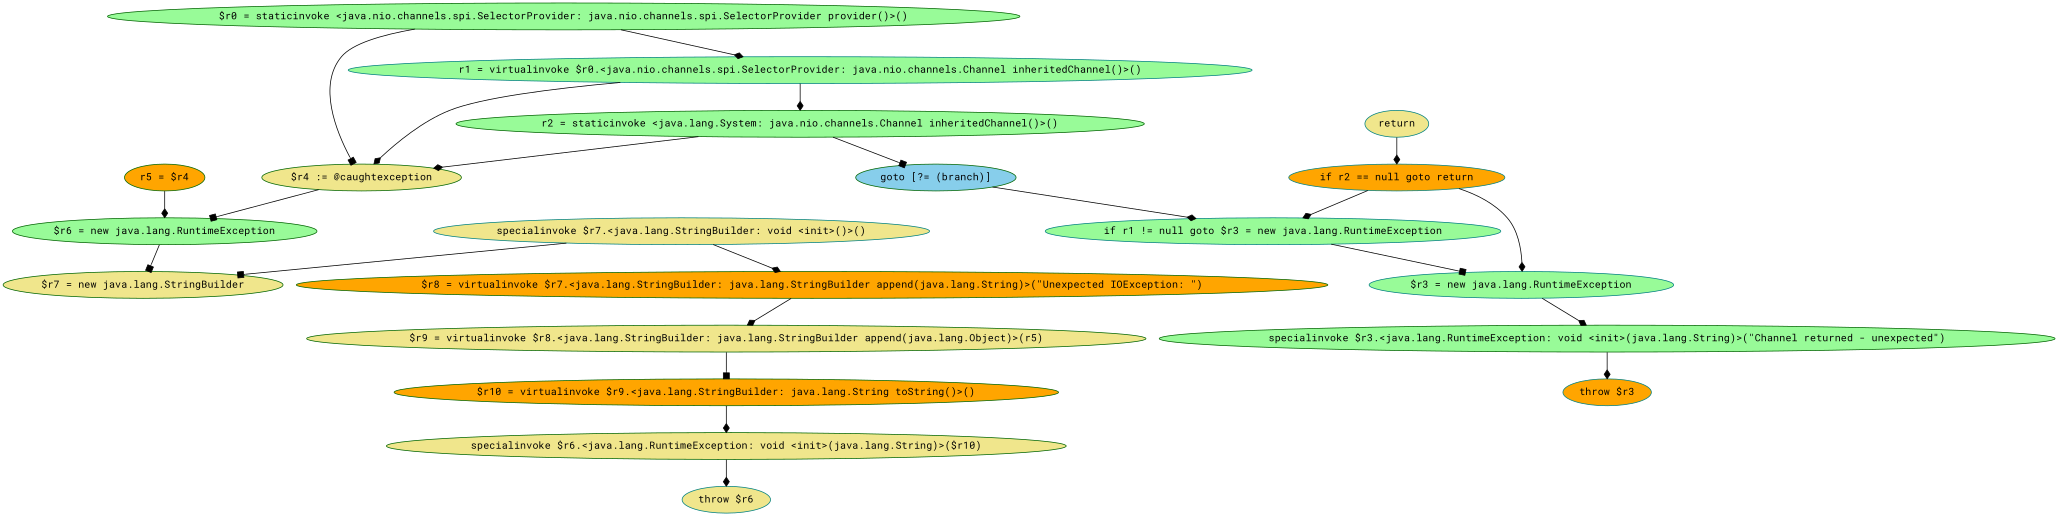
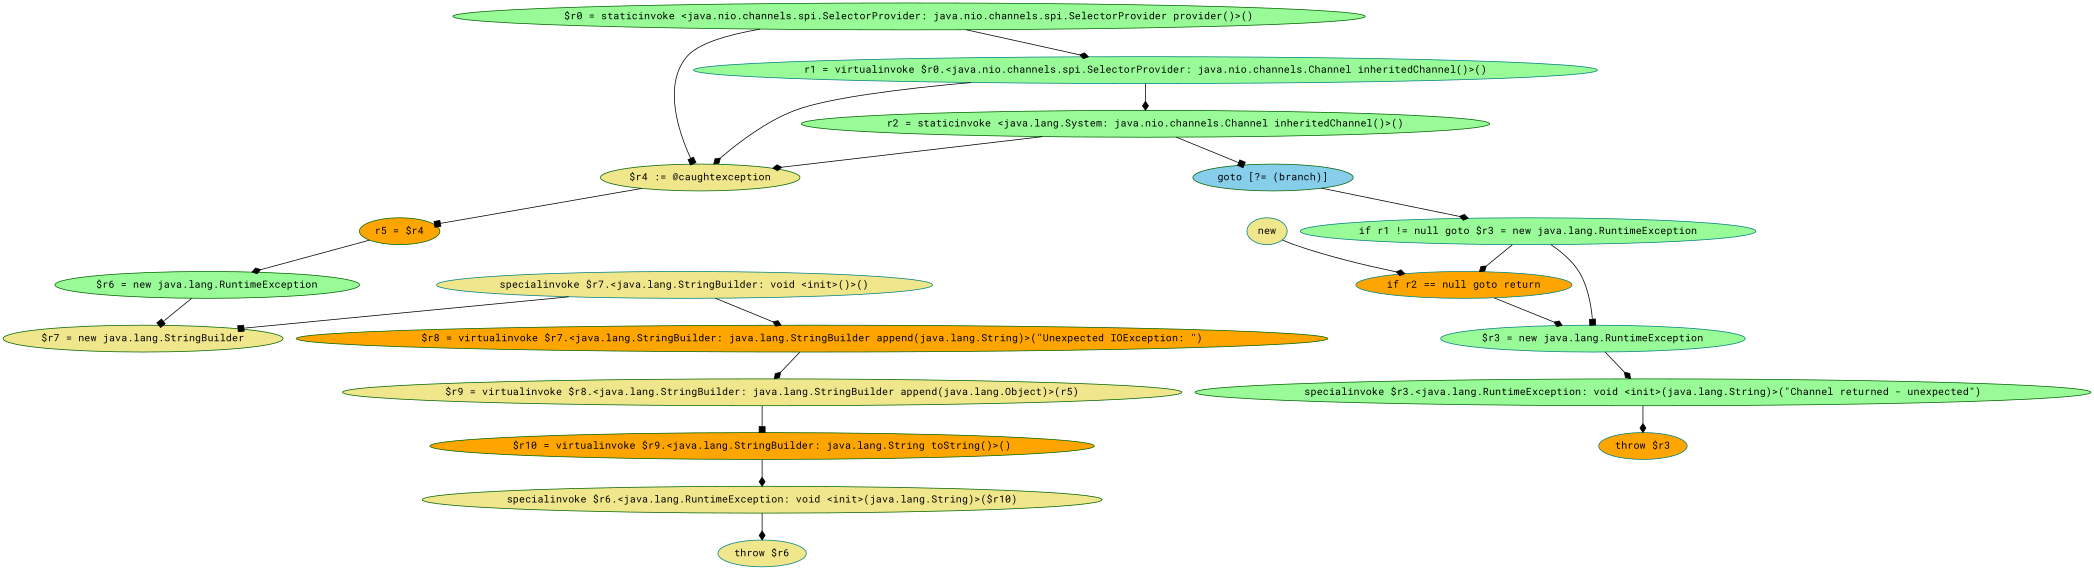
node "return": label "return" -> "new"
edge "if r2 == null goto return" -> "if r1 != null goto $r3 = new java.lang.RuntimeException": reversed
edge "$r4 := @caughtexception" -> "$r6 = new java.lang.RuntimeException": now "$r4 := @caughtexception" -> "r5 = $r4"
